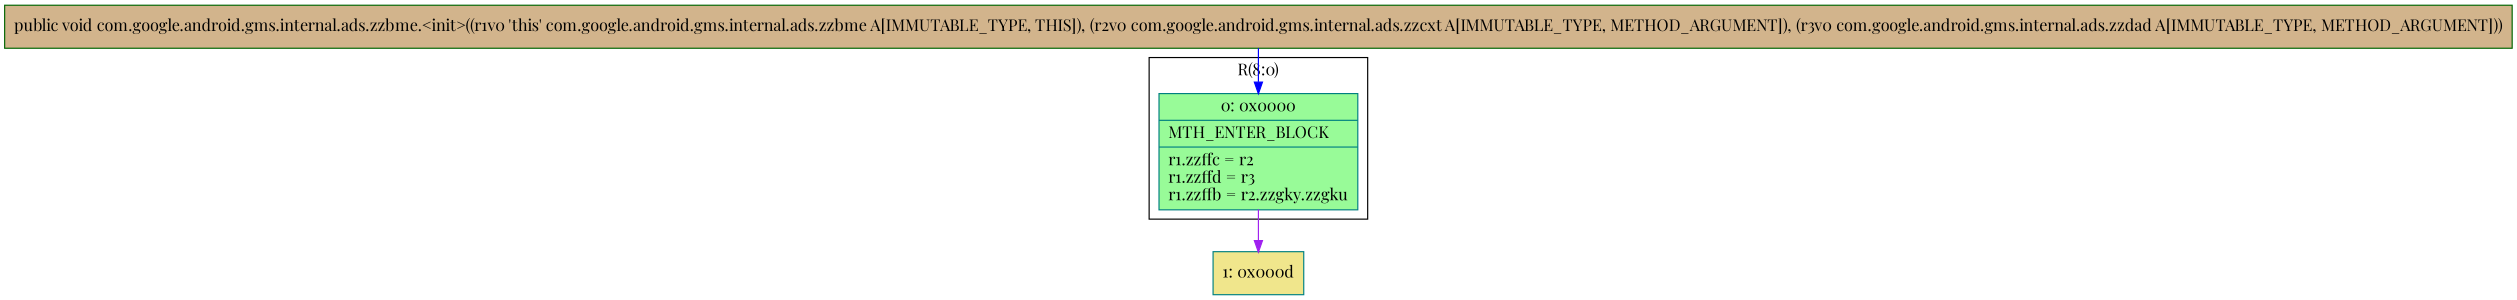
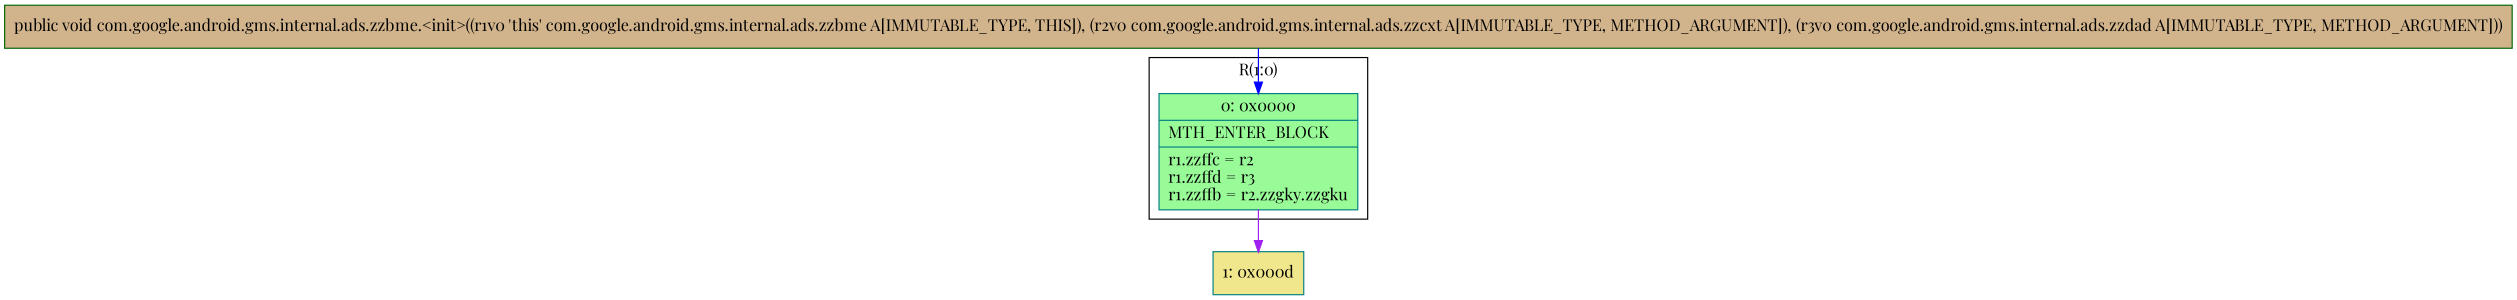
cluster "R(8:0)": label "R(8:0)" -> "R(1:0)"
